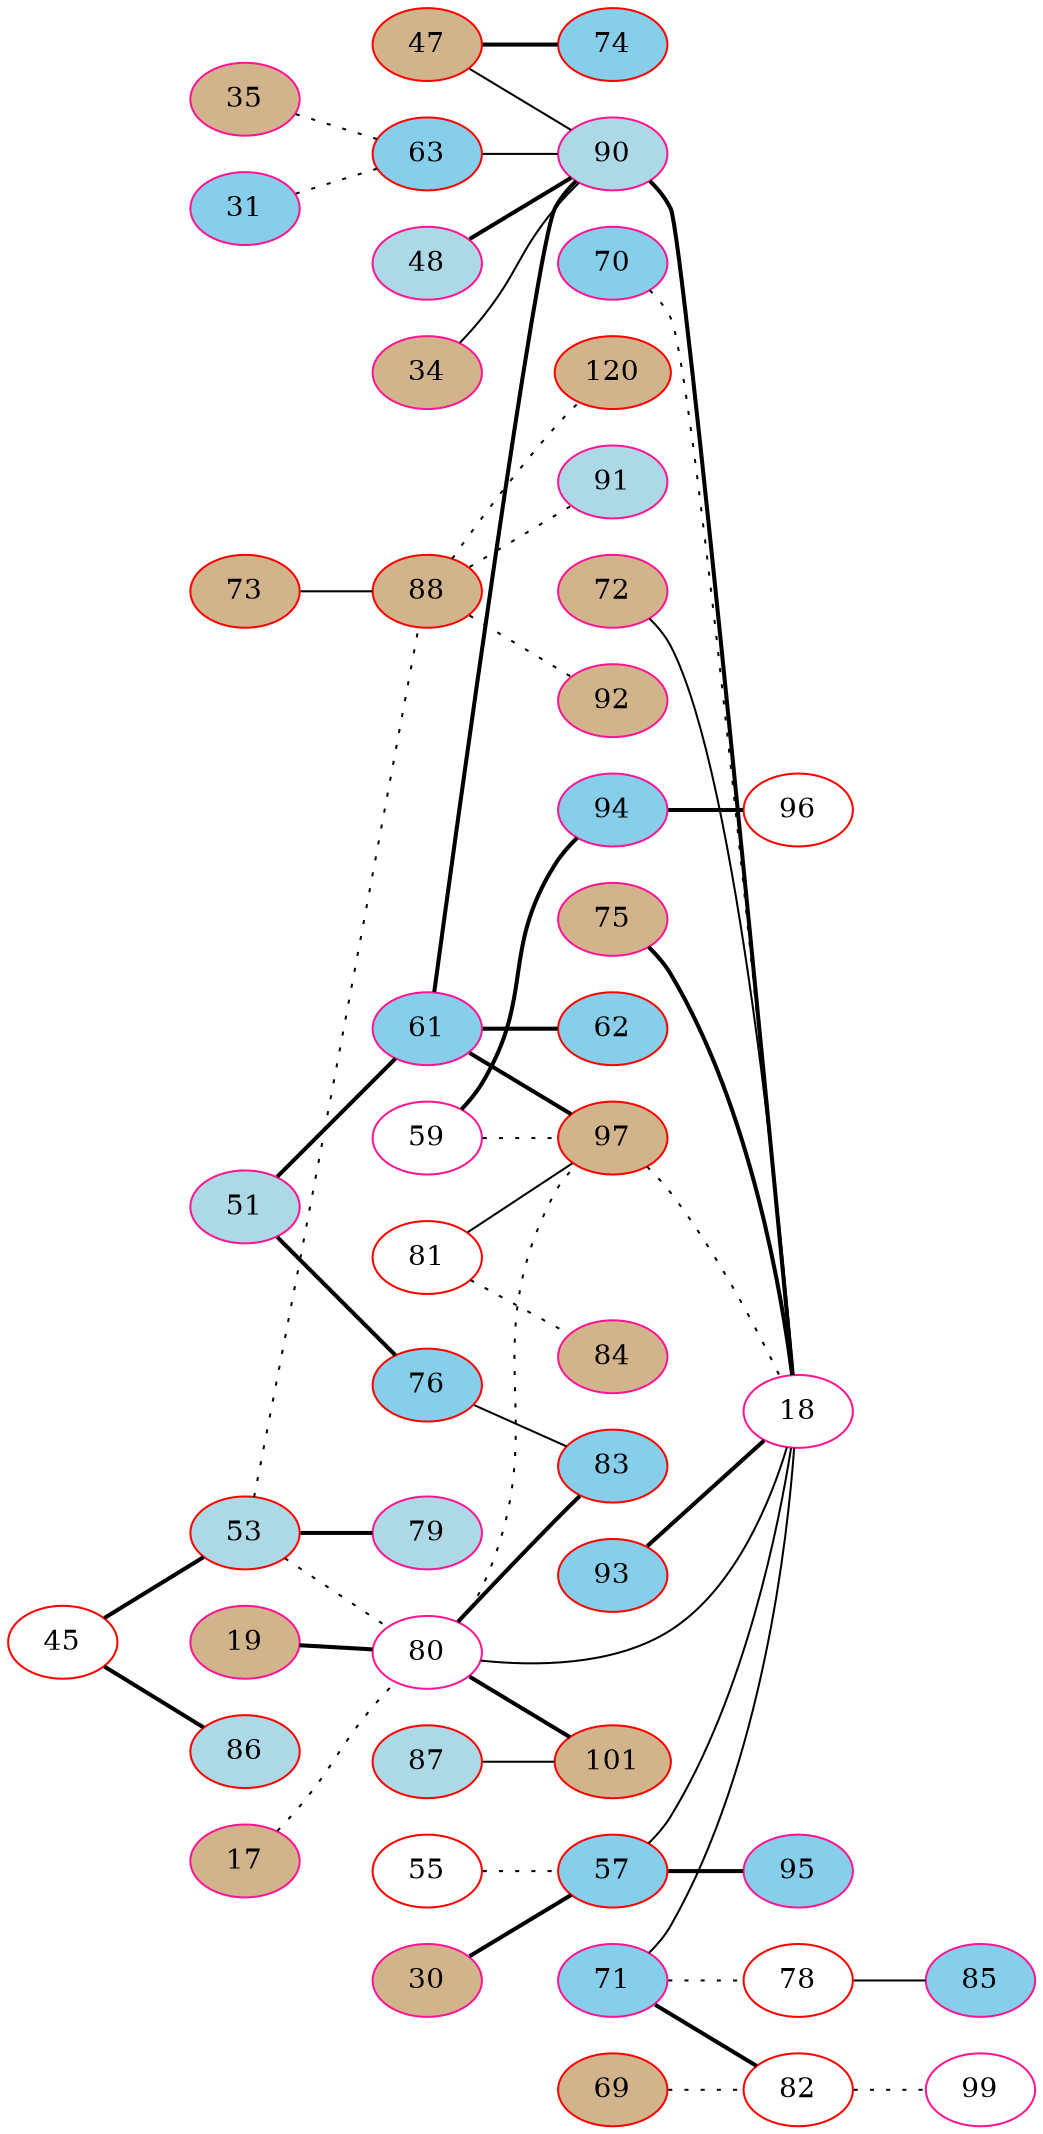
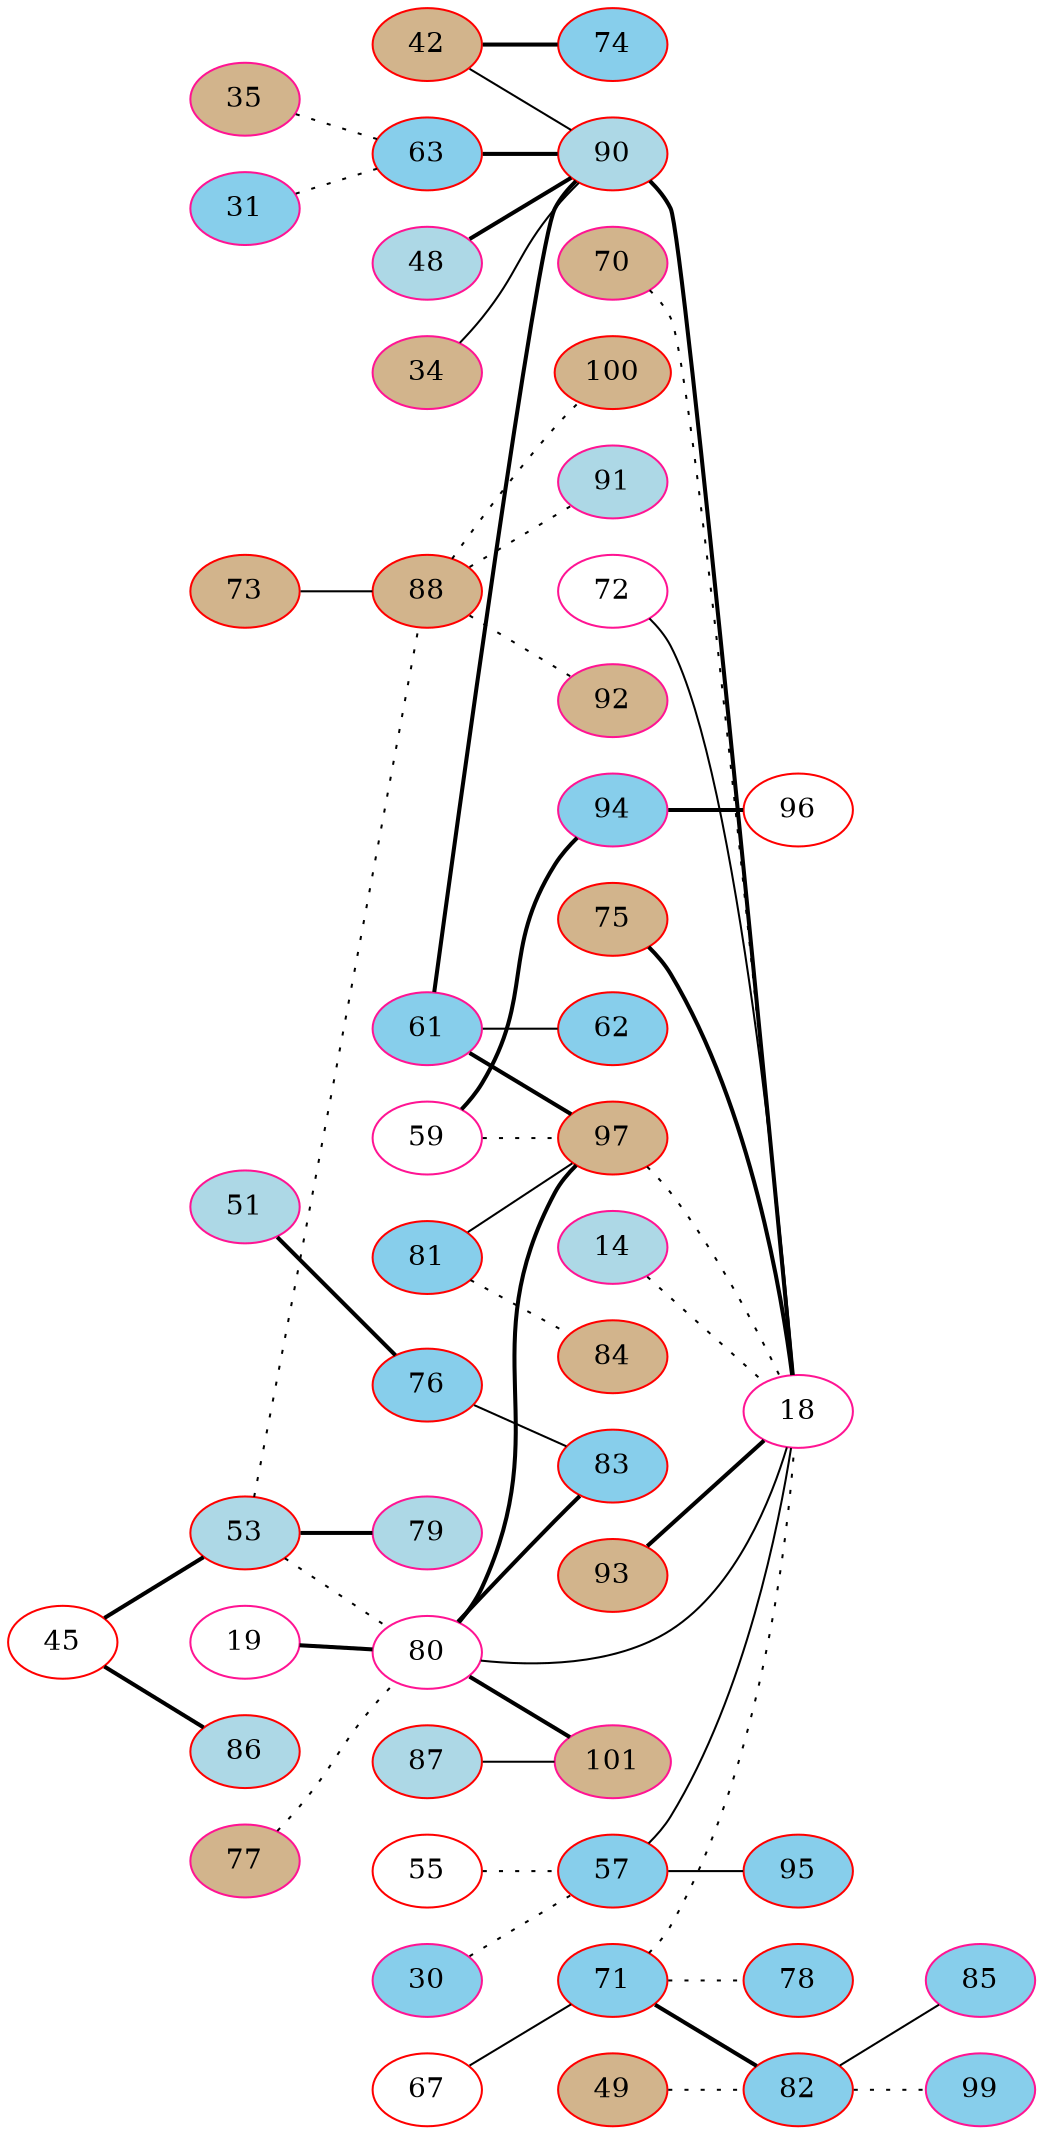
node "47": label "47" -> "42"
edge "63" -- "90": style solid -> bold
node "90": color deeppink -> red
node "70": fillcolor skyblue -> tan
node "120": label "120" -> "100"
node "72": fillcolor tan -> white
node "75": color deeppink -> red
edge "61" -- "62": style bold -> solid
edge "61" -- "51": removed
node "14": added
node "81": fillcolor white -> skyblue
node "84": color deeppink -> red
edge "97" -- "80": style dotted -> bold
node "93": fillcolor skyblue -> tan
node "19": fillcolor tan -> white
edge "18" -- "71": style solid -> dotted
node "101": color red -> deeppink
node "17": label "17" -> "77"
edge "57" -- "95": style bold -> solid
node "95": color deeppink -> red
edge "57" -- "30": style bold -> dotted
node "30": fillcolor tan -> skyblue
node "71": color deeppink -> red
node "78": fillcolor white -> skyblue
edge "78" -- "85": now "82" -- "85"
node "67": added
node "69": label "69" -> "49"
node "82": fillcolor white -> skyblue
node "99": fillcolor white -> skyblue
